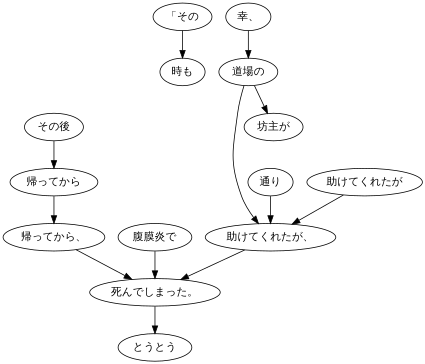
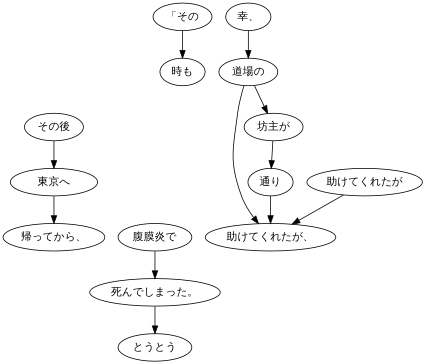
edge "坊主が" -> "通り": added
node "帰ってから": label "帰ってから" -> "東京へ"
edge "帰ってから、" -> "死んでしまった。": removed
edge "助けてくれたが、" -> "死んでしまった。": removed
